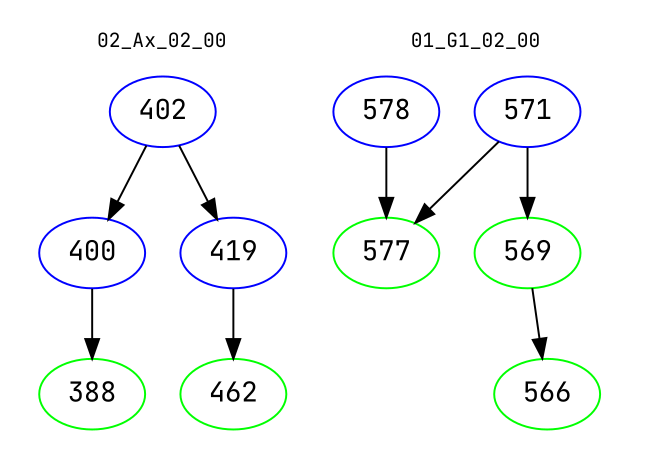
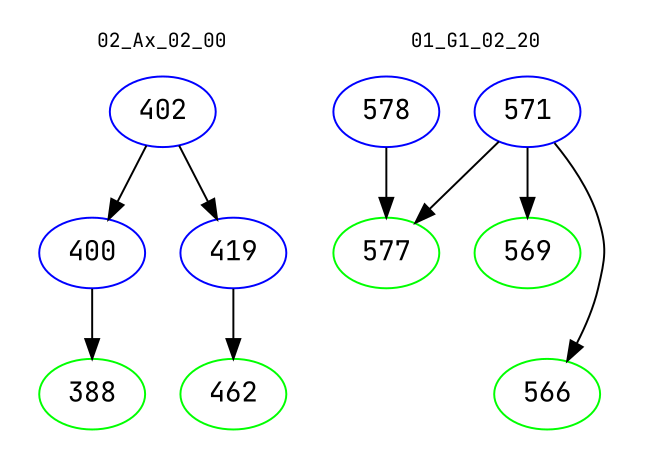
cluster "01_G1_02_00": label "01_G1_02_00" -> "01_G1_02_20"
edge "569" -> "566": now "571" -> "566"
